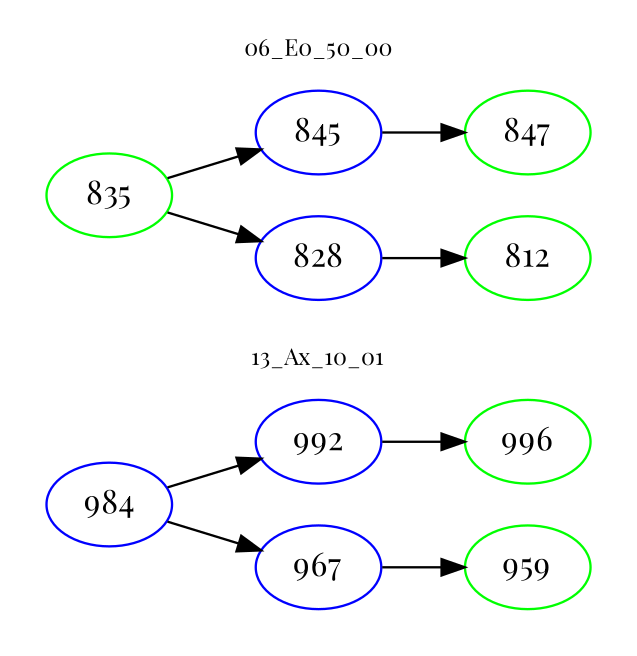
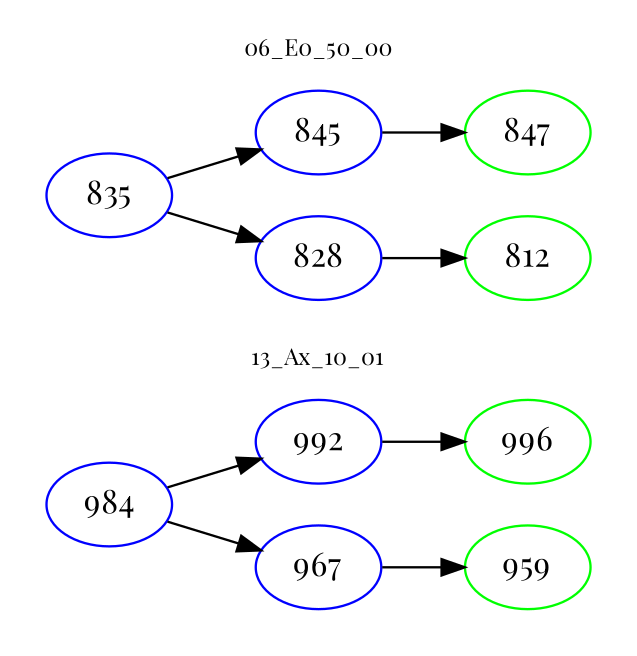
node "835": color green -> blue
